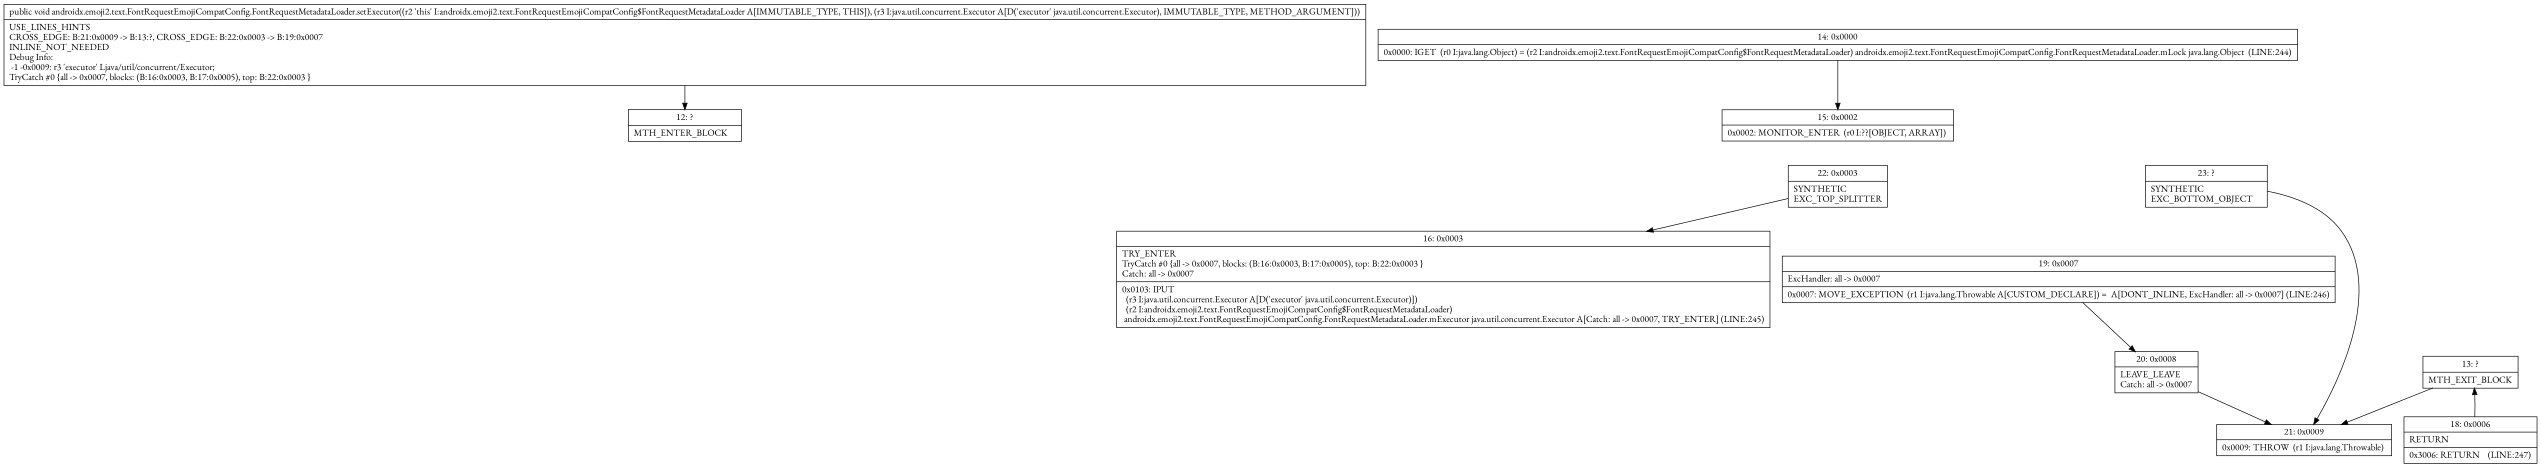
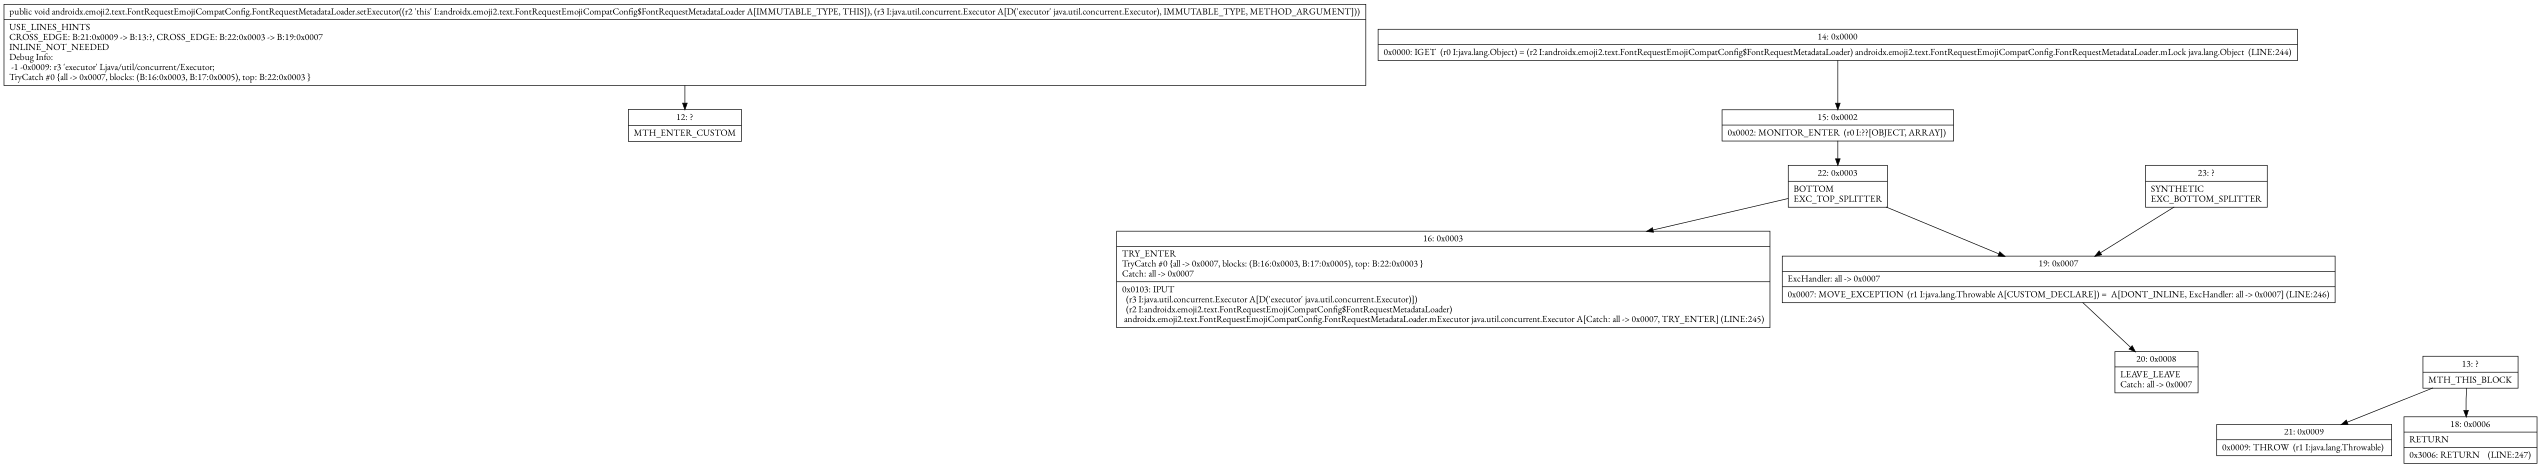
node "12: ?": text "MTH_ENTER_BLOCK" -> "MTH_ENTER_CUSTOM"
edge "15: 0x0002" -> "22: 0x0003": added
node "22: 0x0003": text "SYNTHETIC" -> "BOTTOM"
node "23: ?": text "EXC_BOTTOM_OBJECT" -> "EXC_BOTTOM_SPLITTER"
edge "22: 0x0003" -> "19: 0x0007": added
edge "23: ?" -> "21: 0x0009": now "23: ?" -> "19: 0x0007"
node "13: ?": text "MTH_EXIT_BLOCK" -> "MTH_THIS_BLOCK"
edge "18: 0x0006" -> "13: ?": reversed
edge "20: 0x0008" -> "21: 0x0009": removed
